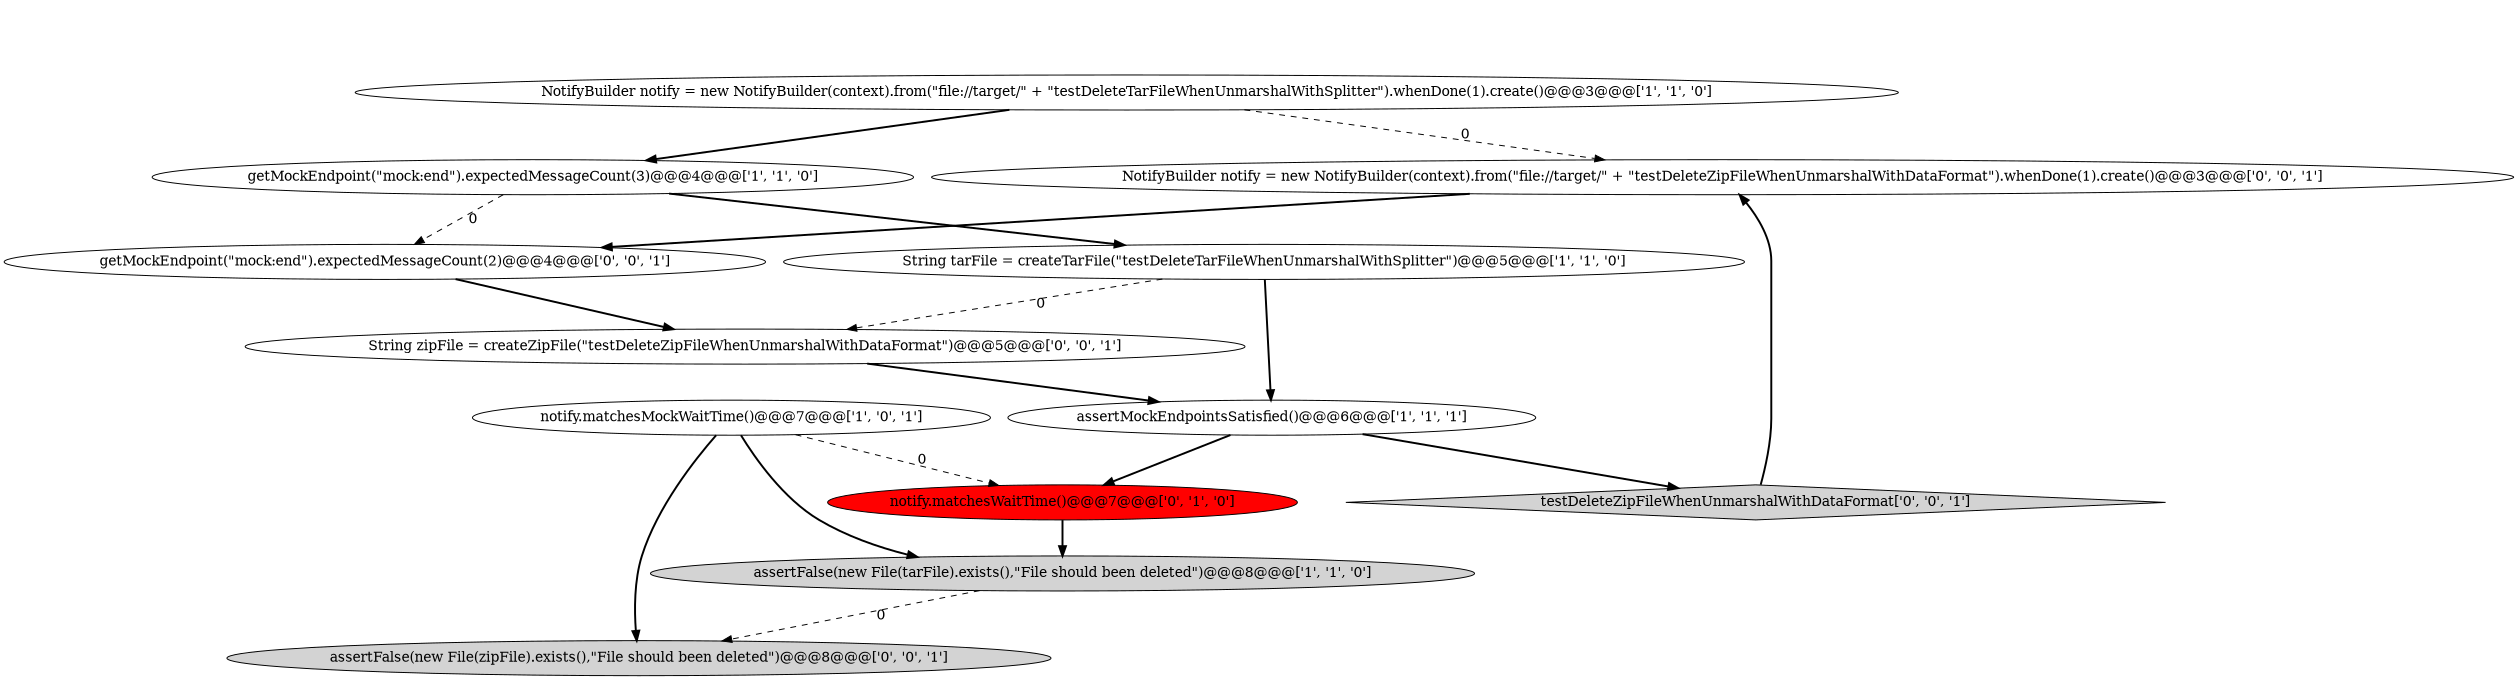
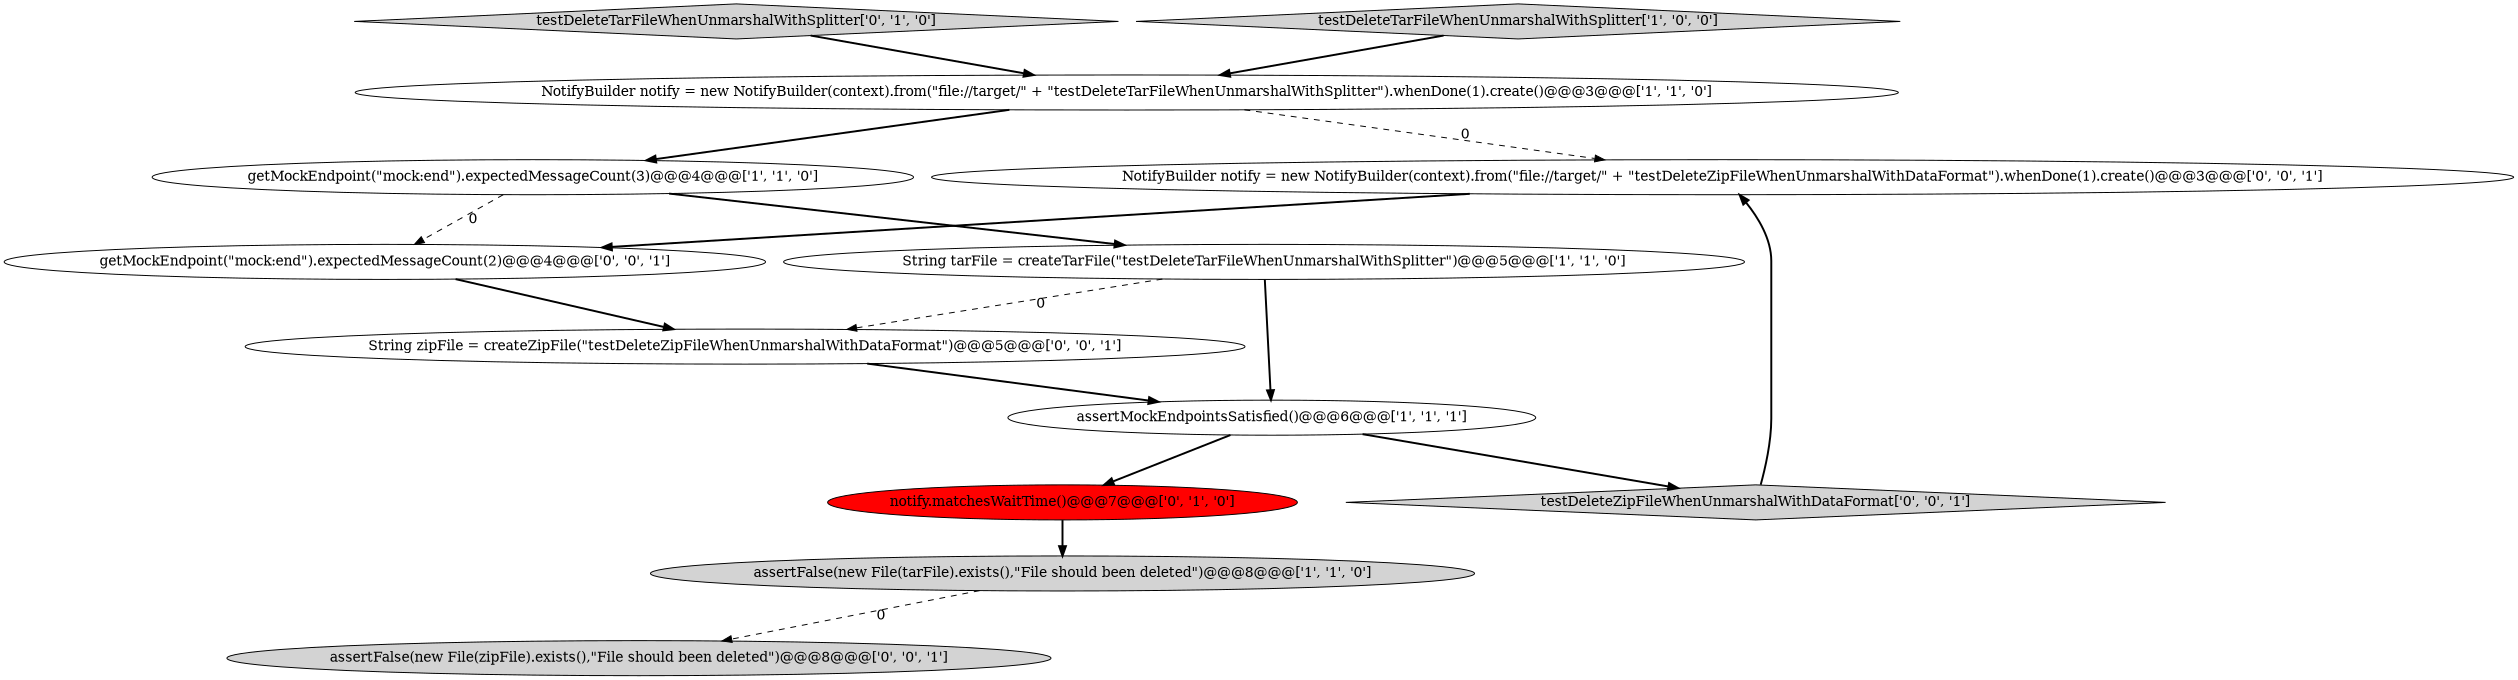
node "testDeleteTarFileWhenUnmarshalWithSplitter['0', '1', '0']": added
node "testDeleteTarFileWhenUnmarshalWithSplitter['1', '0', '0']": added
node "notify.matchesMockWaitTime()@@@7@@@['1', '0', '1']": removed
